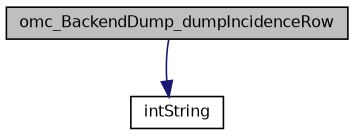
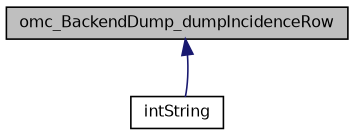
edge "omc_BackendDump_dumpIncidenceRow" -> "intString": reversed
